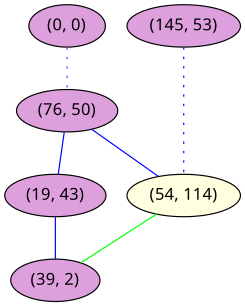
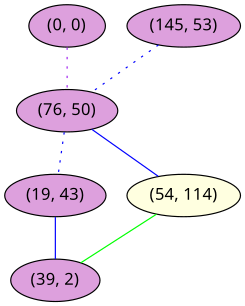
edge "(145, 53)" -- "(54, 114)": now "(145, 53)" -- "(76, 50)"
edge "(76, 50)" -- "(19, 43)": style solid -> dotted
